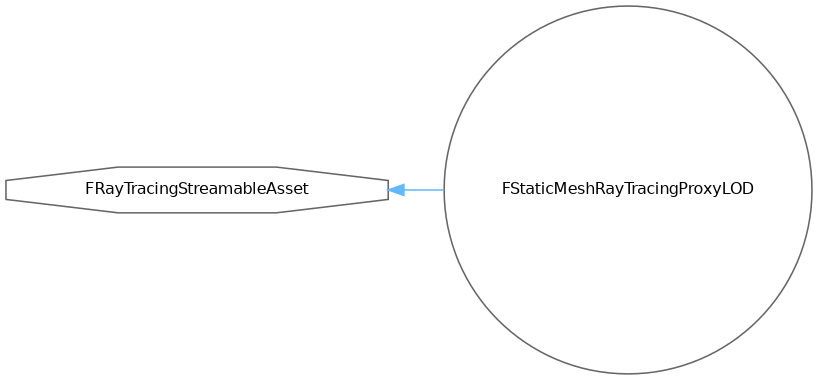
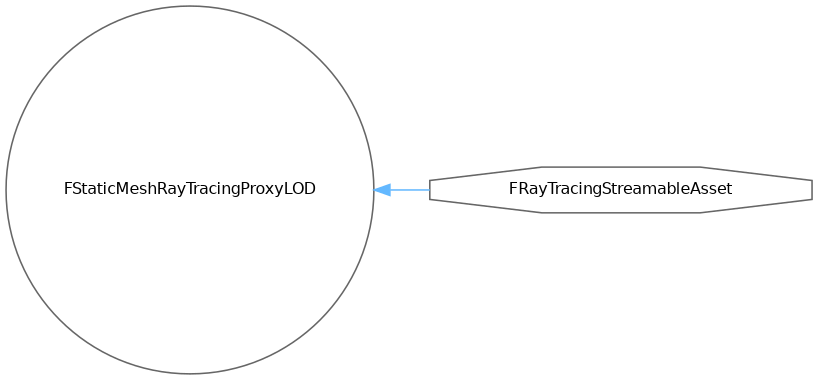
edge "FStaticMeshRayTracingProxyLOD" -> "FRayTracingStreamableAsset": reversed
